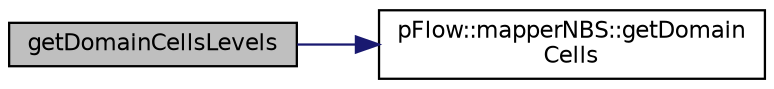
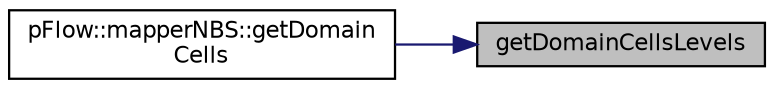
edge "getDomainCellsLevels" -> "pFlow::mapperNBS::getDomain Cells": reversed
